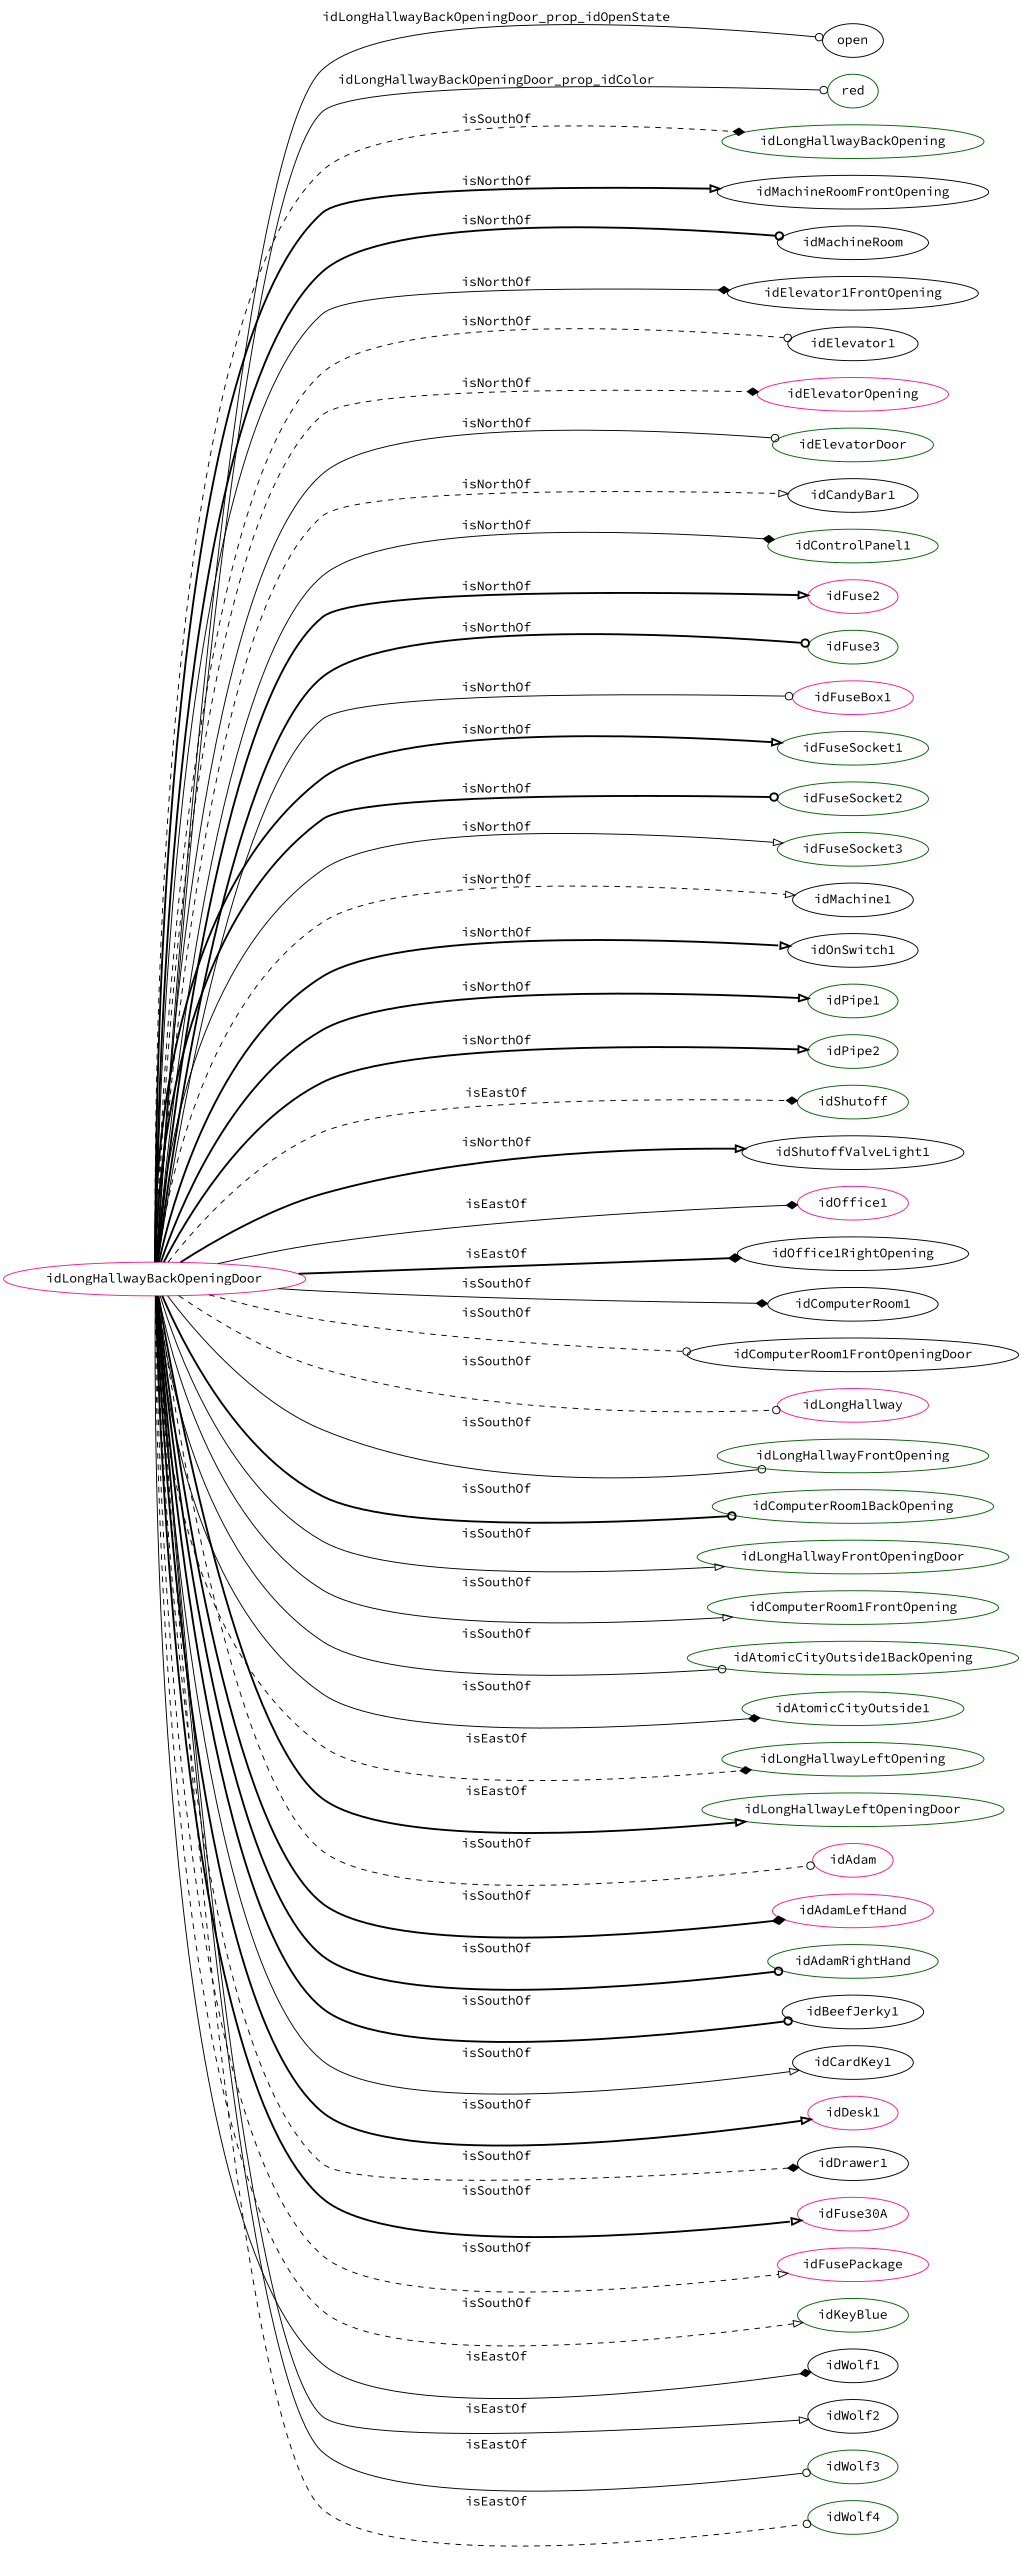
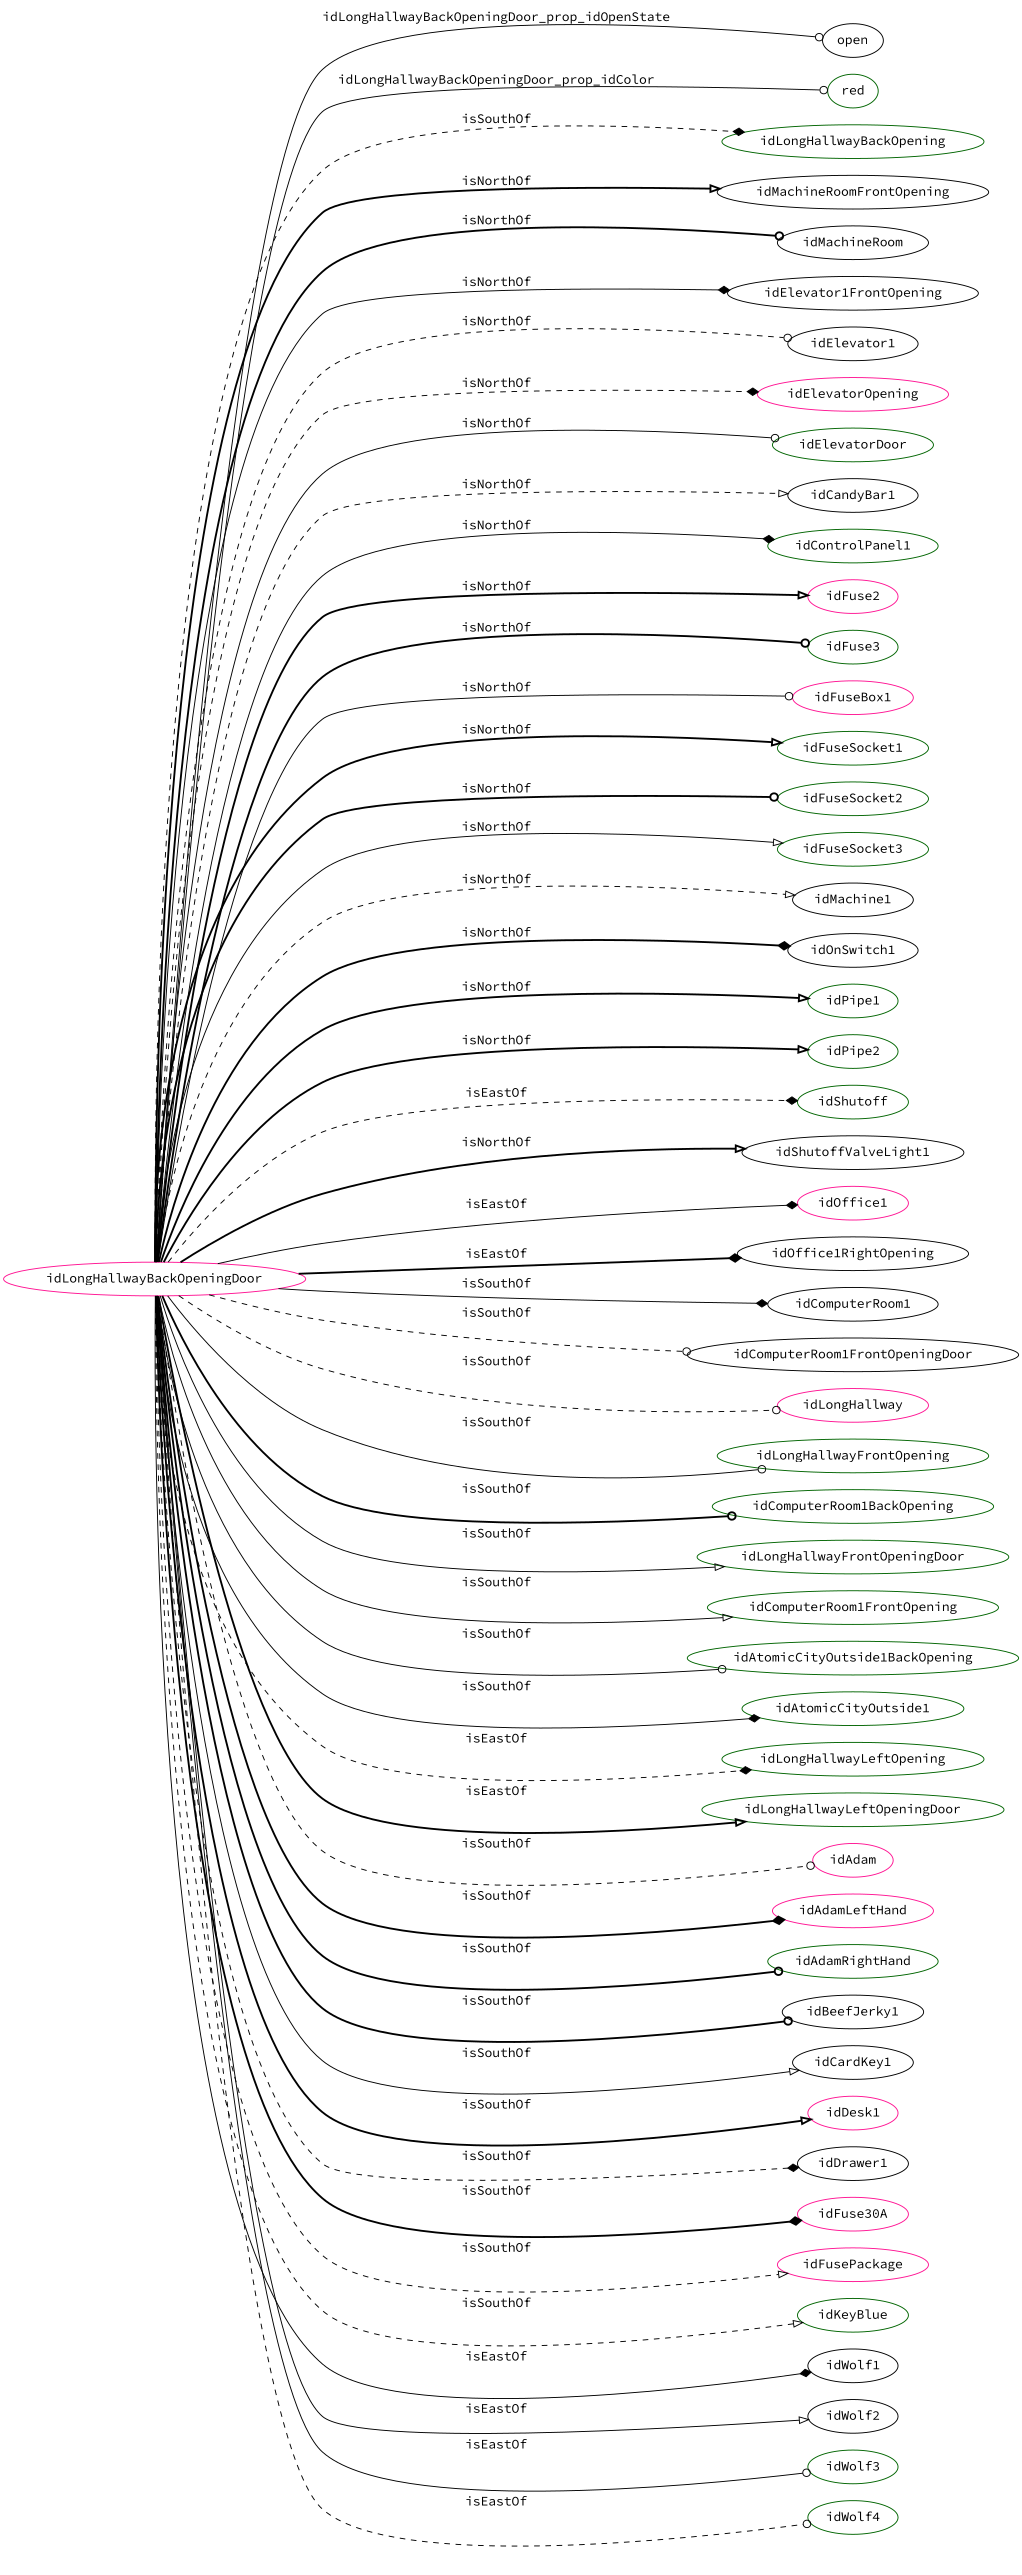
edge "idLongHallwayBackOpeningDoor" -> "idOnSwitch1": arrowhead onormal -> diamond
edge "idLongHallwayBackOpeningDoor" -> "idFuse30A": arrowhead onormal -> diamond
